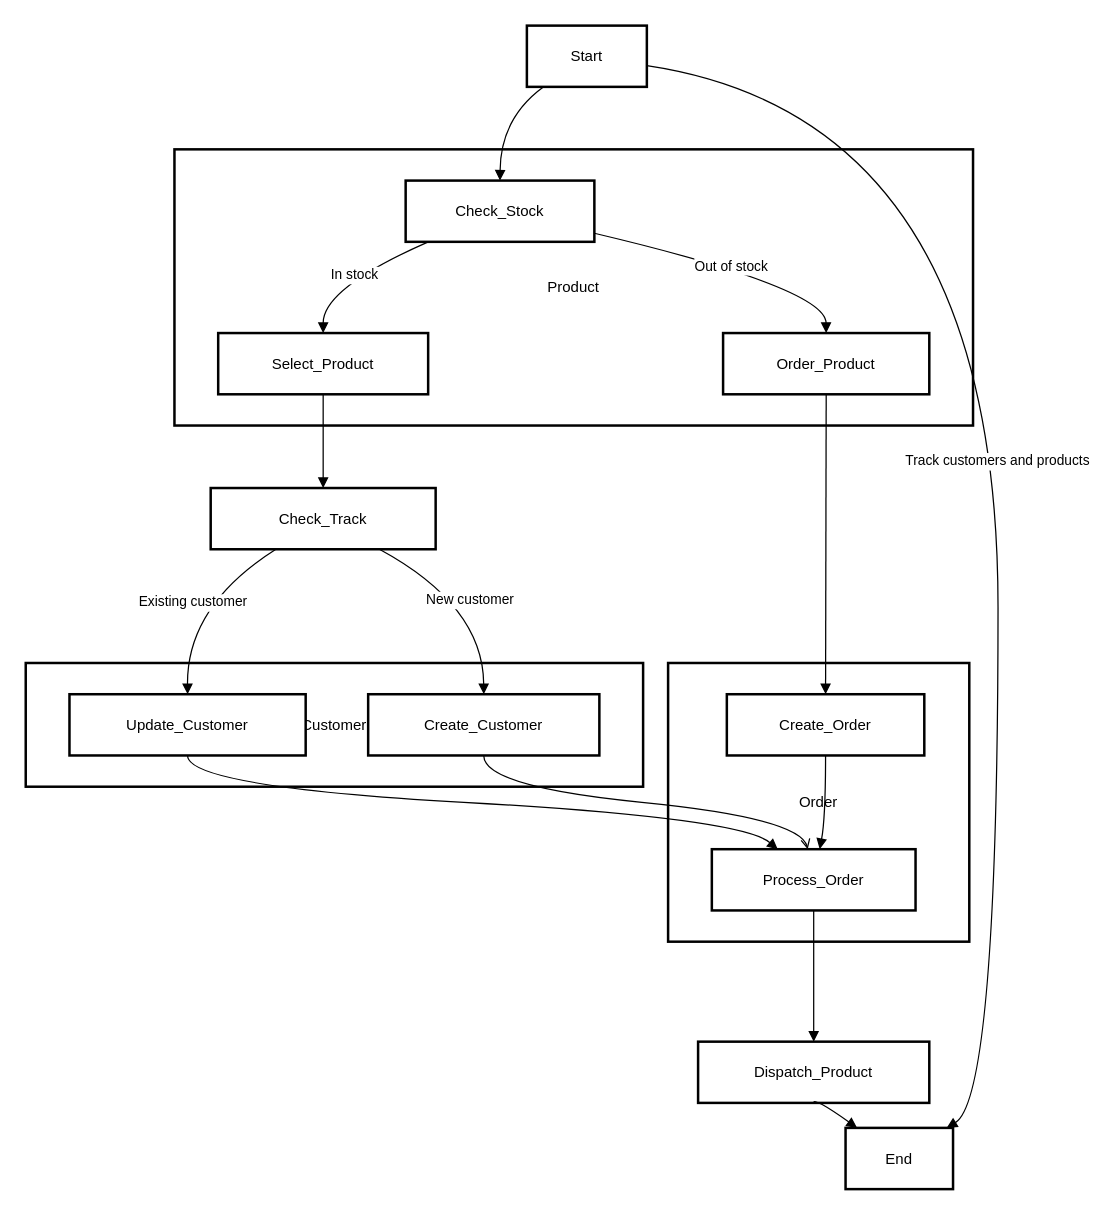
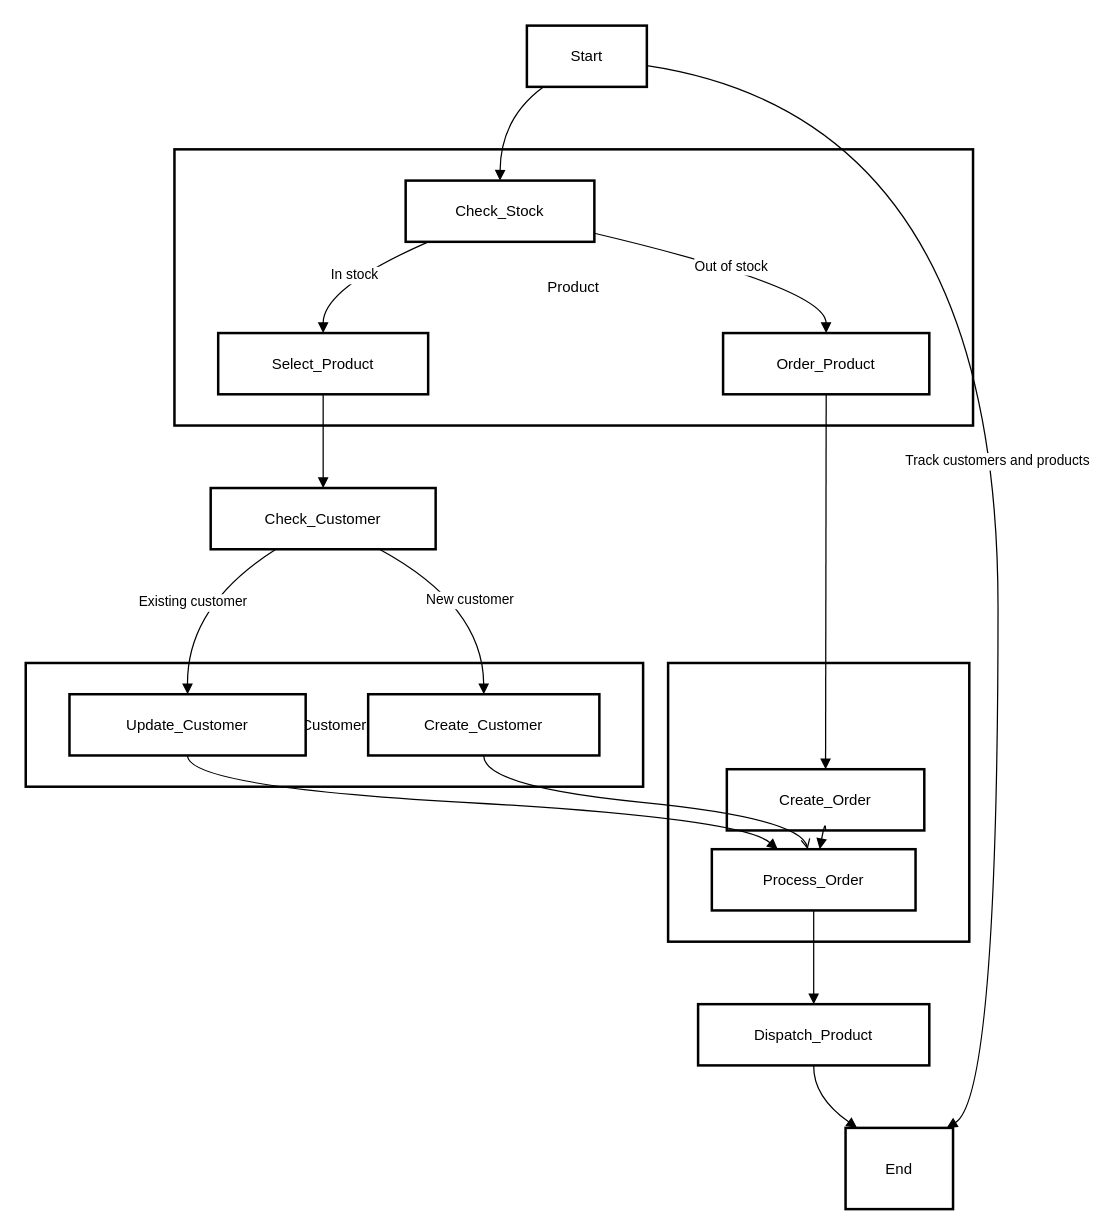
node "Check_Track": label "Check_Track" -> "Check_Customer"
node "Create_Order": moved (826, 725) -> (826, 800)
node "Dispatch_Product": moved (814, 1073) -> (814, 1035)
node "End": size 108x61 -> 108x81
